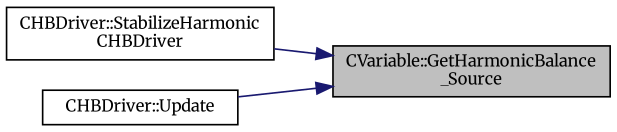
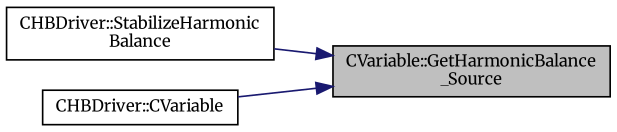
node "CHBDriver::StabilizeHarmonic CHBDriver": label "CHBDriver::StabilizeHarmonic CHBDriver" -> "CHBDriver::StabilizeHarmonic Balance"
node "CHBDriver::Update": label "CHBDriver::Update" -> "CHBDriver::CVariable"
